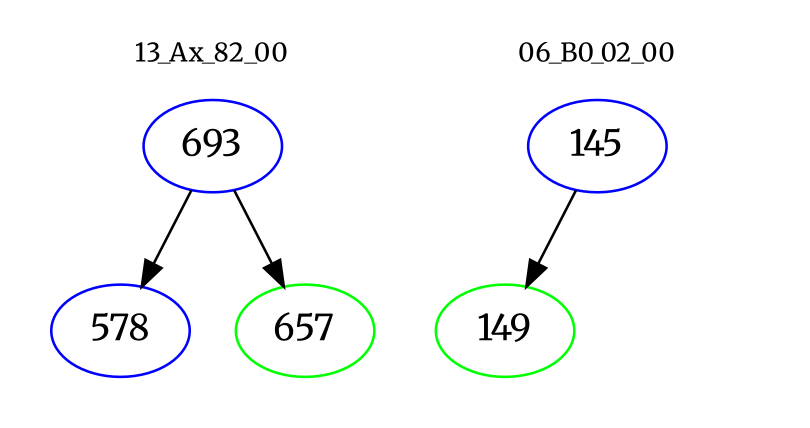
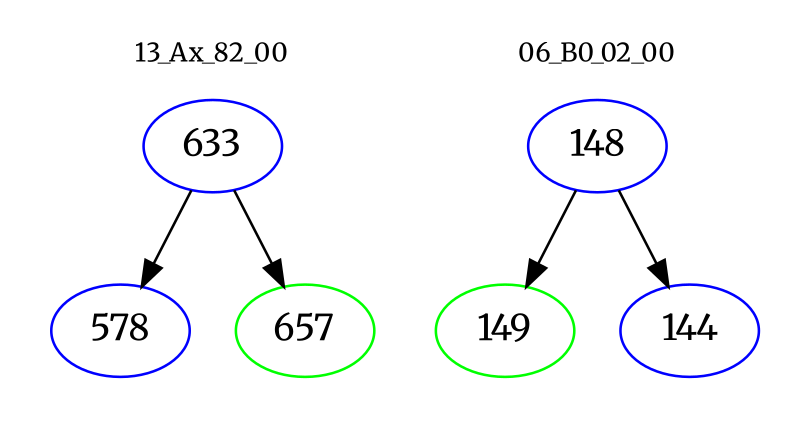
node "693": label "693" -> "633"
node "145": label "145" -> "148"
node "144": added
